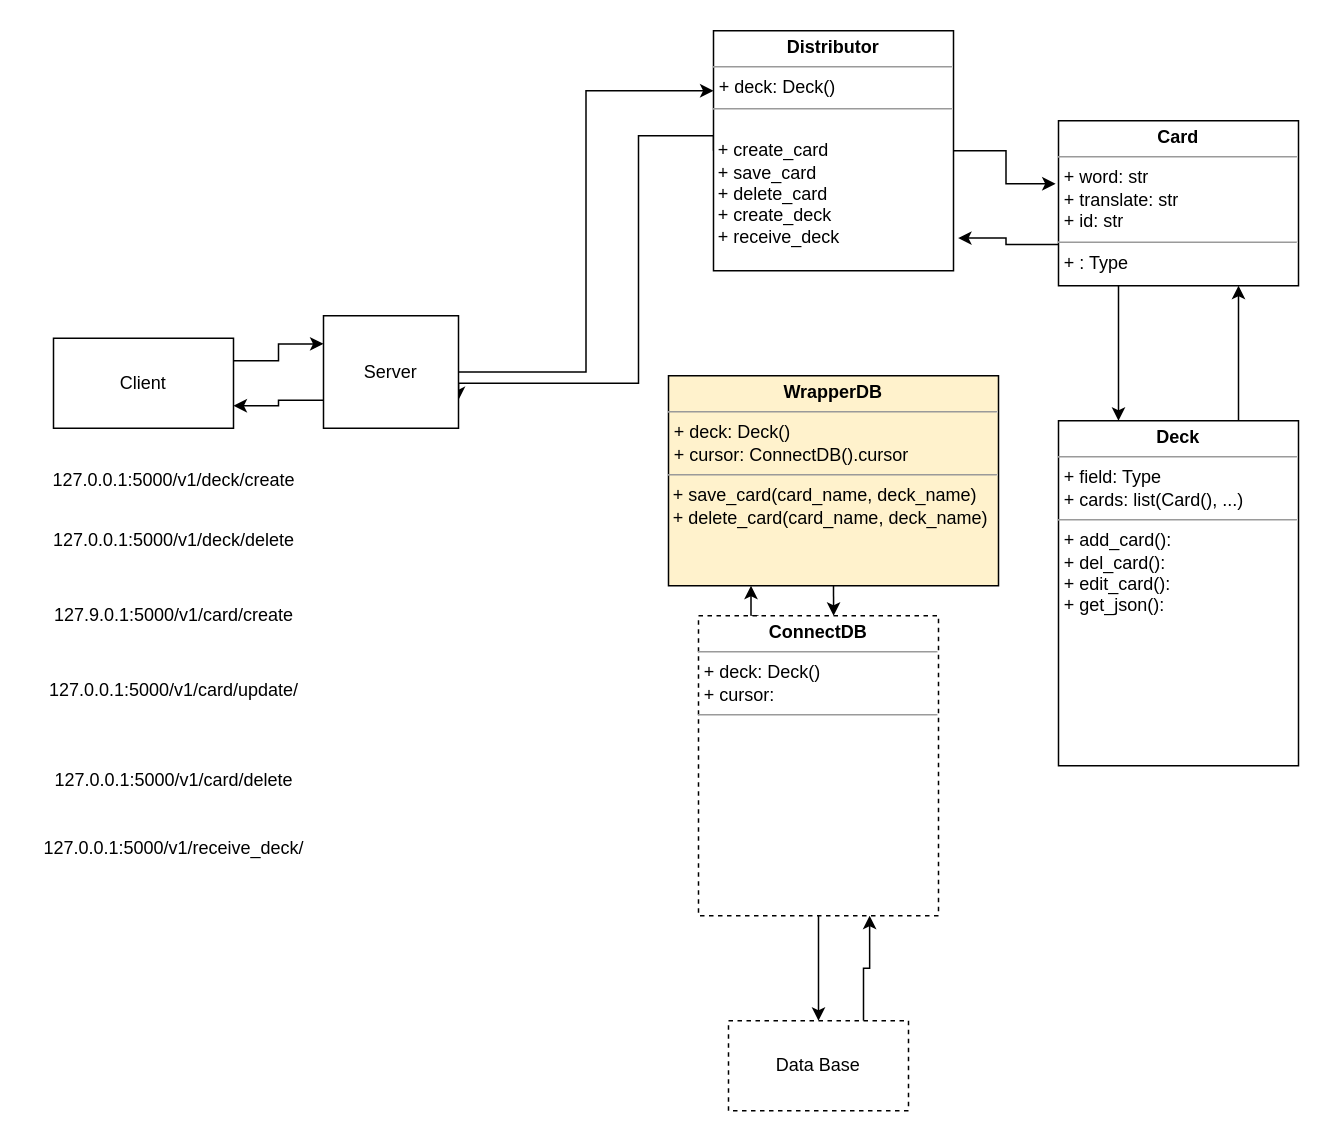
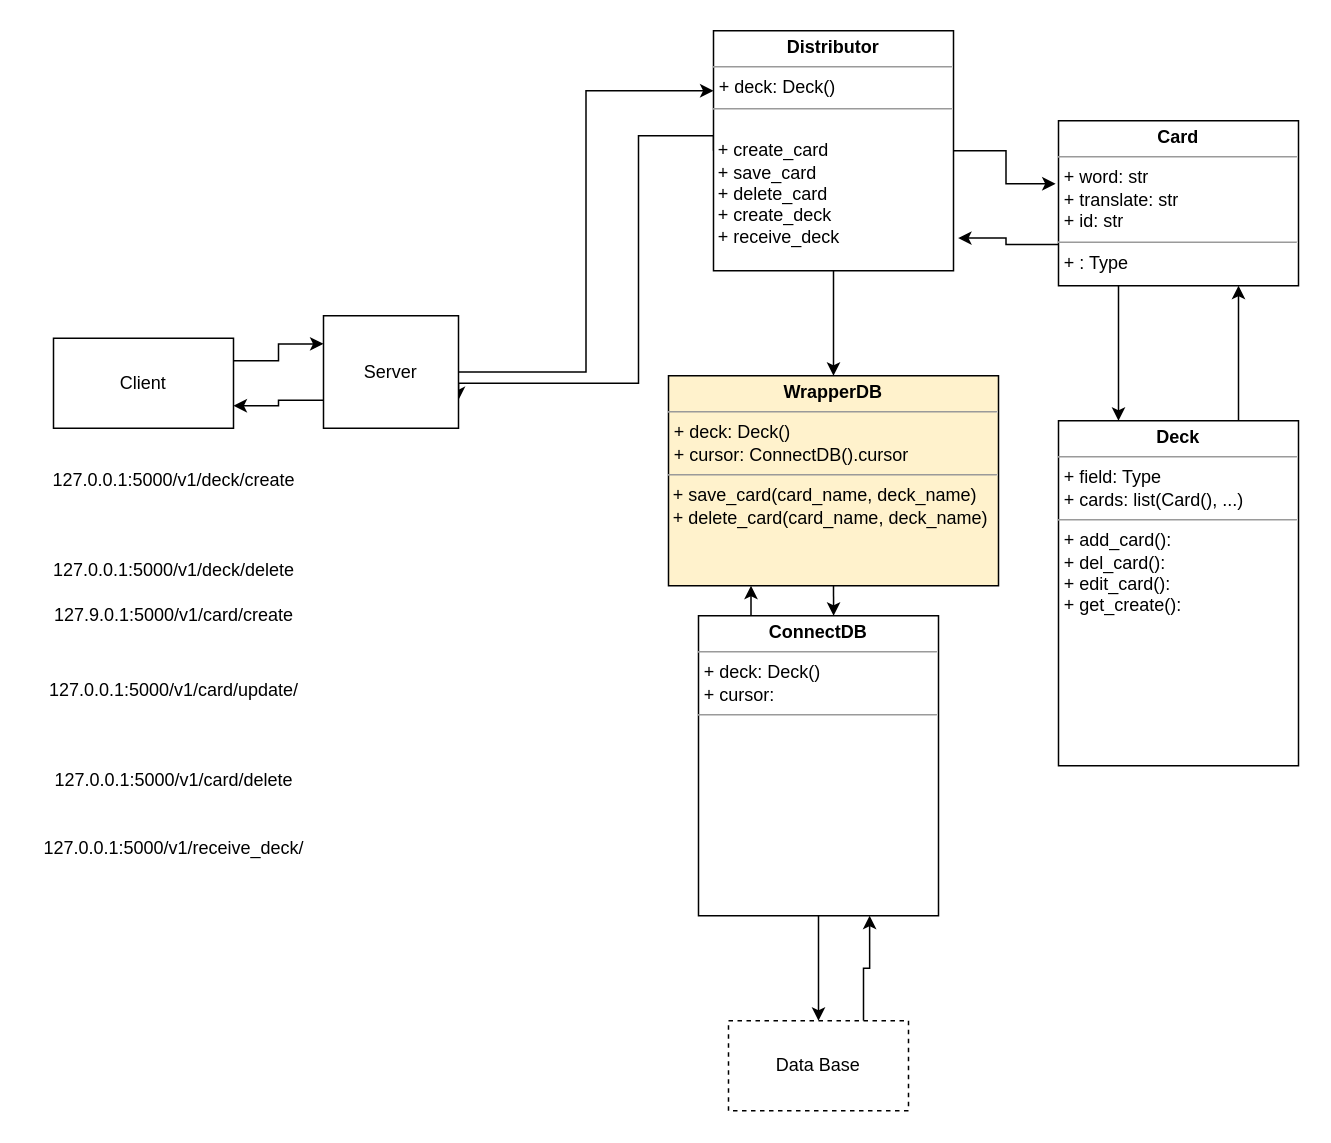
edge "Distributor + deck: Deck() + create_card + save_card + delete_card + create_deck + receive_deck" -> "WrapperDB + deck: Deck() + cursor: ConnectDB().cursor + save_card(card_name, deck_name) + delete_card(card_name, deck_name)": added
node "Deck + field: Type + cards: list(Card(), ...) + add_card(): + del_card(): + edit_card(): + get_json():": label "Deck + field: Type + cards: list(Card(), ...) + add_card(): + del_card(): + edit_card(): + get_json():" -> "Deck + field: Type + cards: list(Card(), ...) + add_card(): + del_card(): + edit_card(): + get_create():"
node "127.0.0.1:5000/v1/deck/delete": moved (173, 541) -> (173, 571)
node "ConnectDB + deck: Deck() + cursor:": style dashed -> solid
